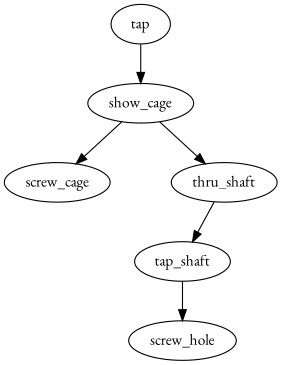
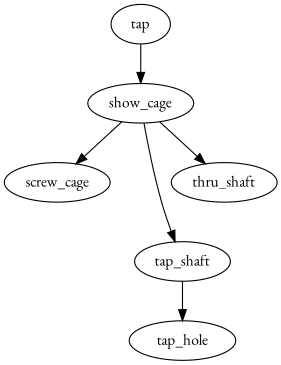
edge "thru_shaft" -> "tap_shaft": now "show_cage" -> "tap_shaft"
node "screw_hole": label "screw_hole" -> "tap_hole"
